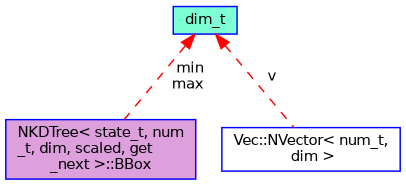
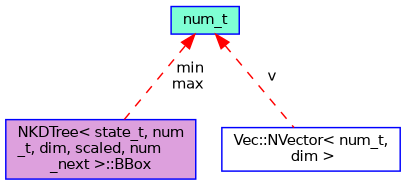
node "dim_t": label "dim_t" -> "num_t"
node "NKDTree< state_t, num _t, dim, scaled, get _next >::BBox": label "NKDTree< state_t, num _t, dim, scaled, get _next >::BBox" -> "NKDTree< state_t, num _t, dim, scaled, num _next >::BBox"
